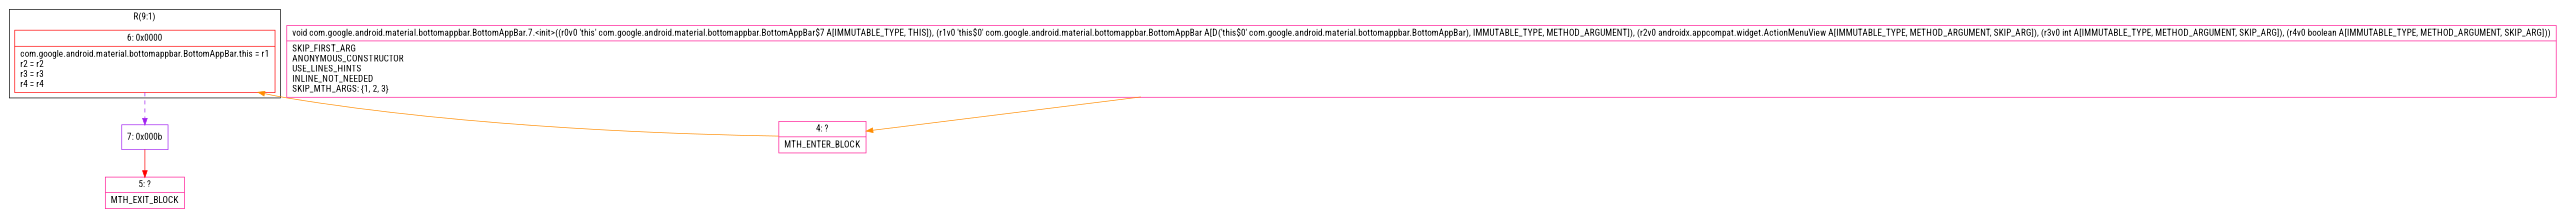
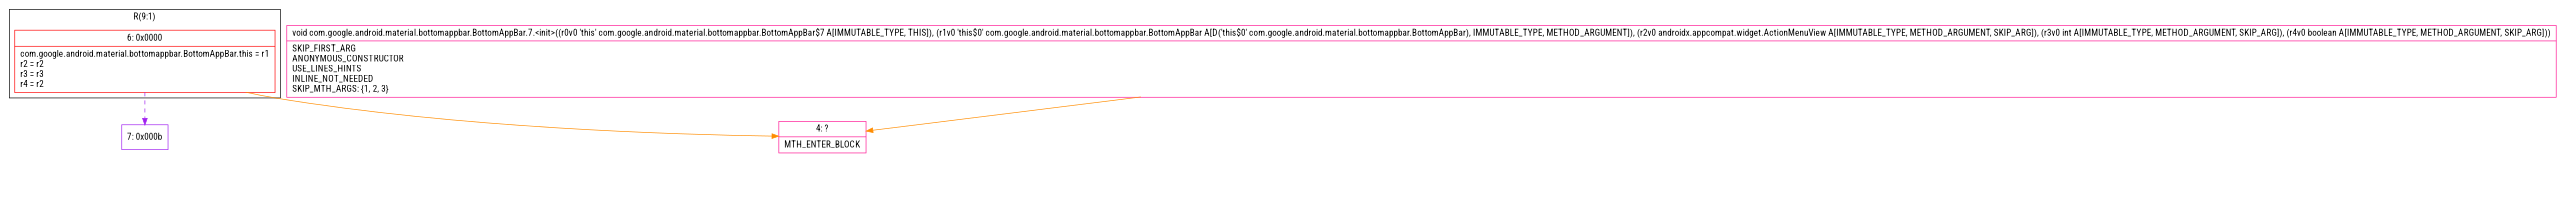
node "6: 0x0000": text "r4 = r4" -> "r4 = r2"
edge "4: ?" -> "6: 0x0000": reversed
node "5: ?": removed
